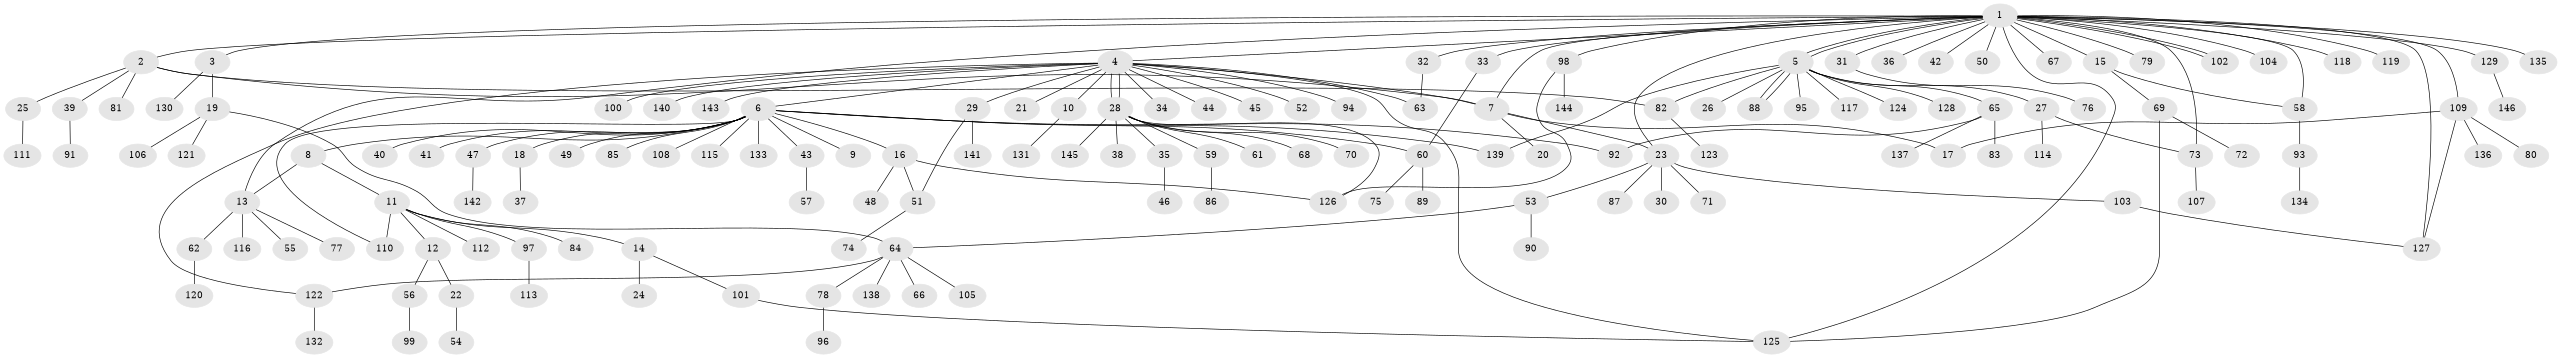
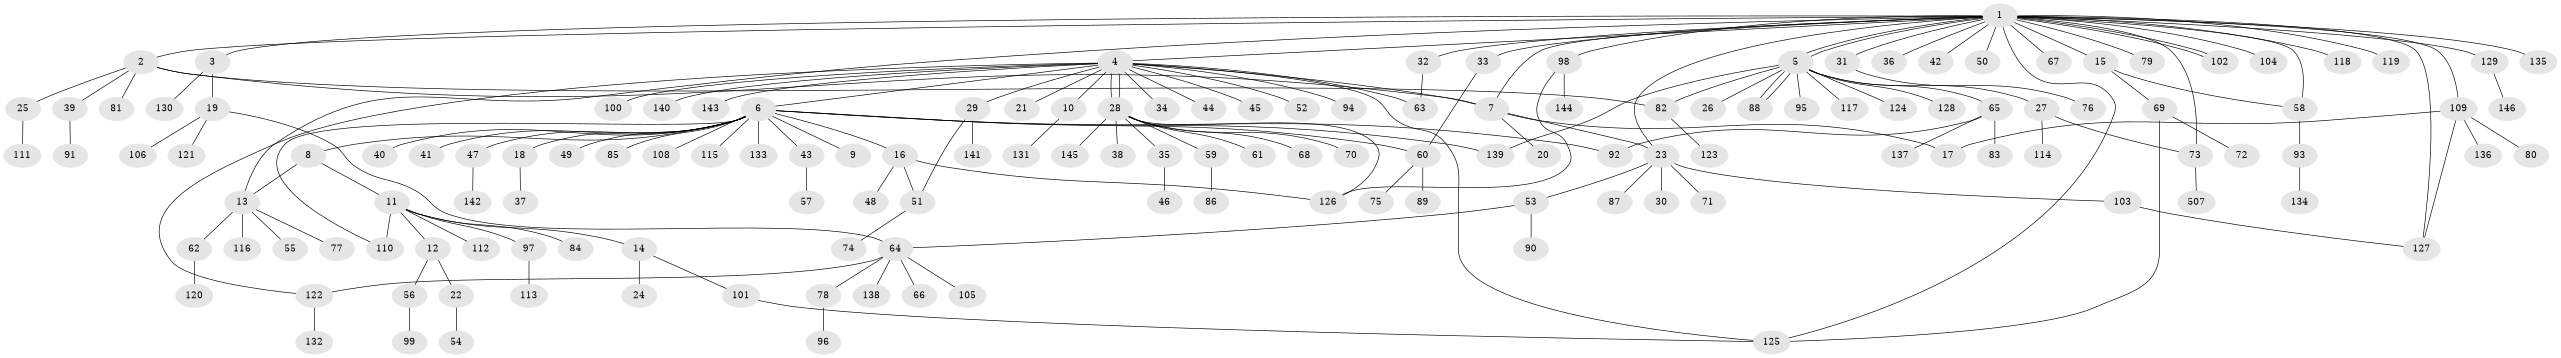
node "107": label "107" -> "507"
